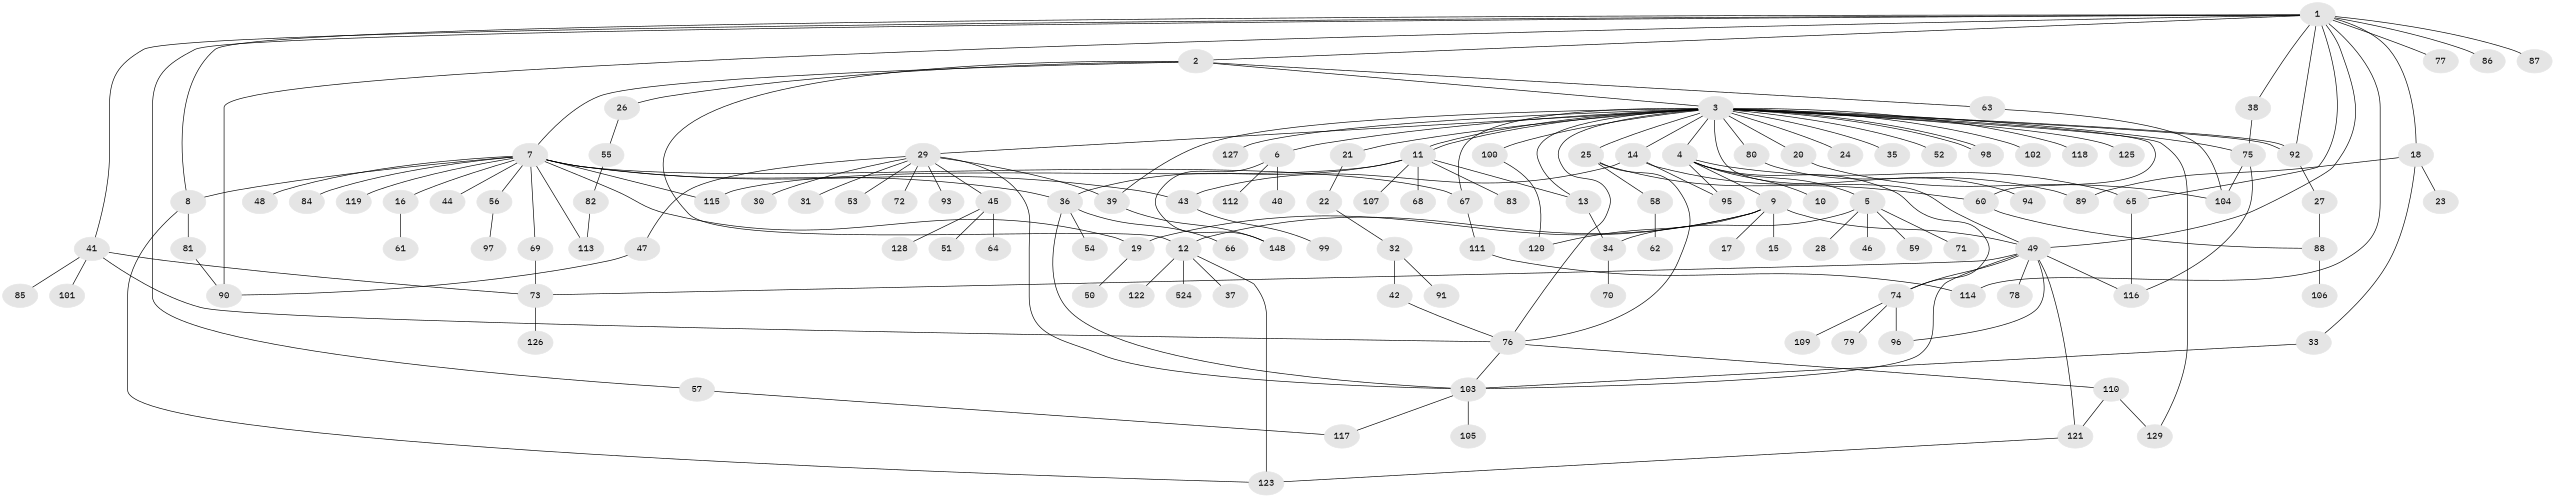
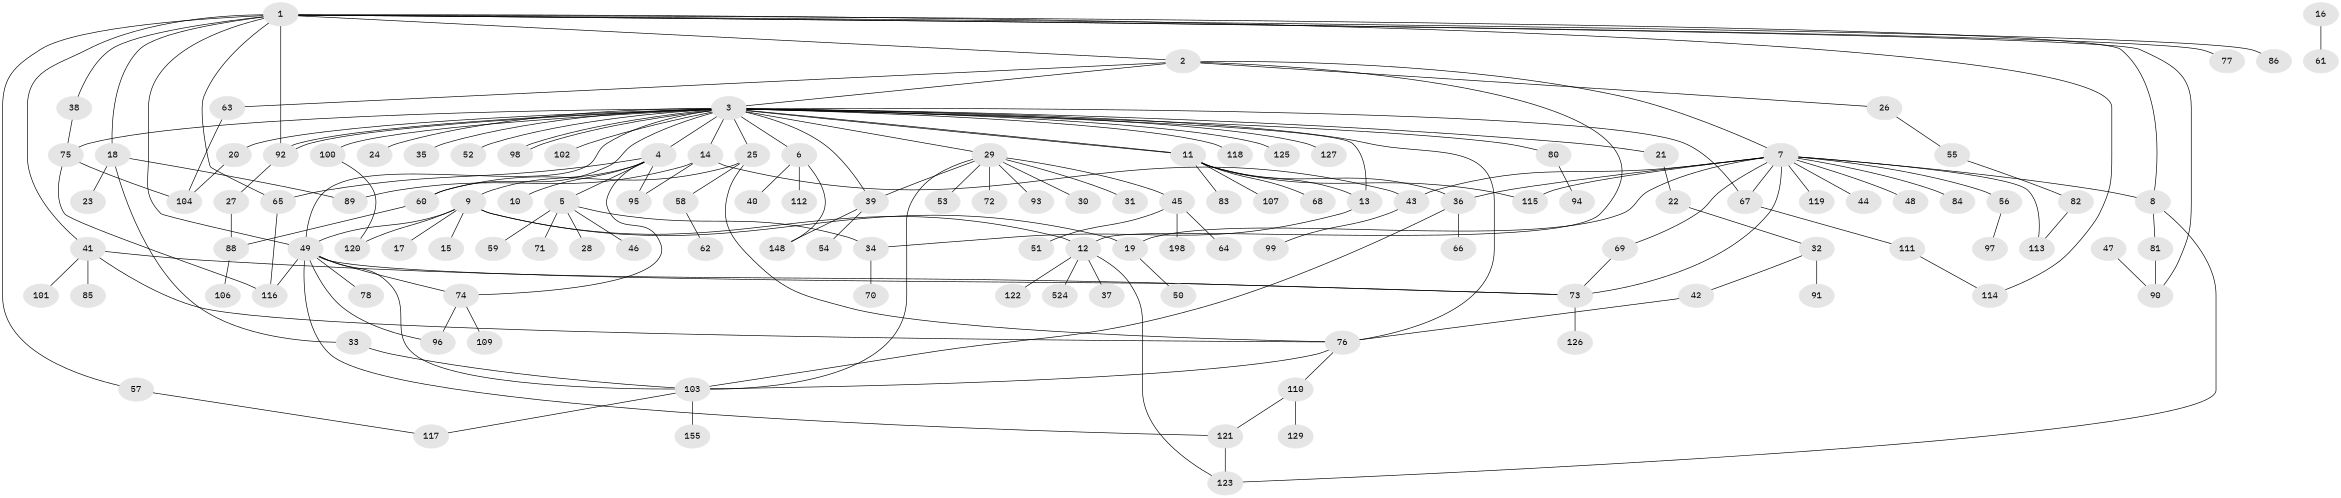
node "87": removed
edge "3" -- "129": removed
edge "29" -- "47": removed
edge "7" -- "16": now "7" -- "73"
edge "36" -- "54": now "39" -- "54"
node "128": label "128" -> "198"
node "79": removed
node "105": label "105" -> "155"
